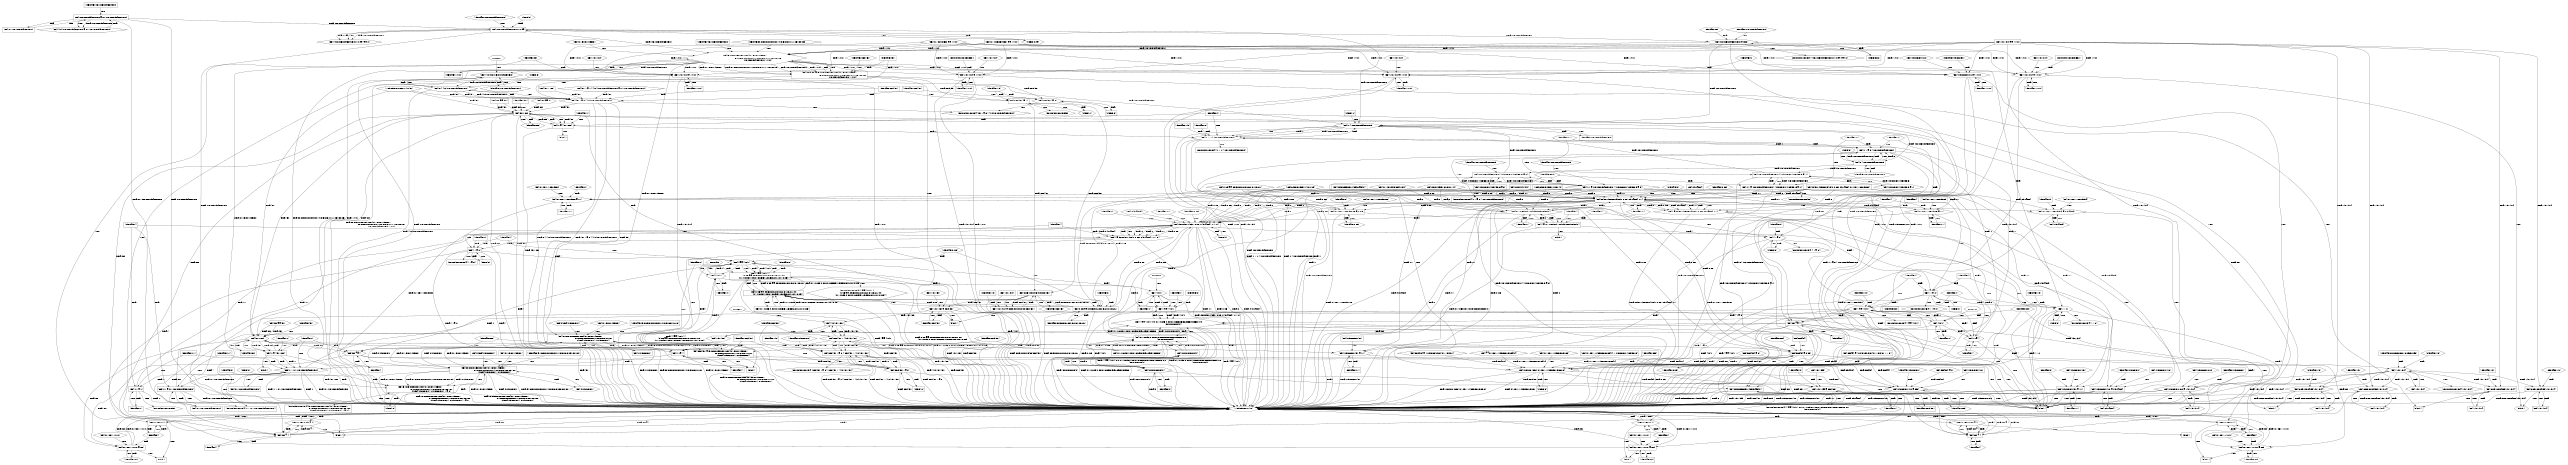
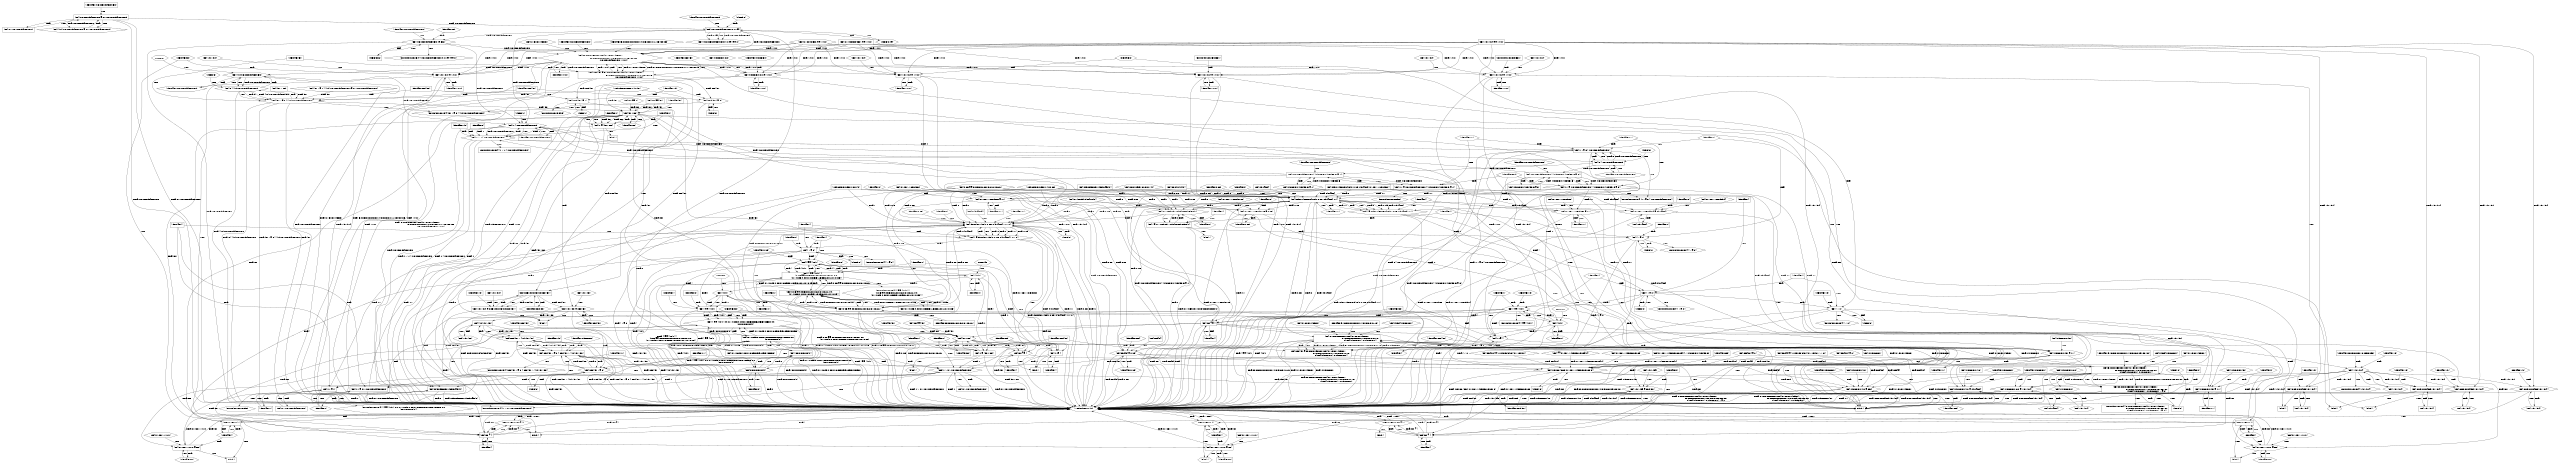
node "(Call,(int)max_version_fragment)": label "(Call,(int)max_version_fragment)" -> "(Call,(int)max_send_fragment)"
edge "(Call,s->handshake_func(s))" -> "(Call,ssl3_write_pending(s, type, &buf[tot], nw))": removed, label "DDG: s"
node "(Call,&(buf[tot]))": shape hexagon -> box
node "1000527": removed
node "(Call,aad[8] = type)": shape box -> hexagon
edge "(Call,aad[12] = 0)" -> "(Call,memcpy(aad, s->s3->write_sequence, 8))": added, label "DDG: aad[12]"
edge "(Call,max_send_fragment & 0xfff)" -> "(MethodReturn,int)": now "(Call,max_send_fragment & 0xfff)" -> "(Call,SSL_IS_DTLS(s))"
